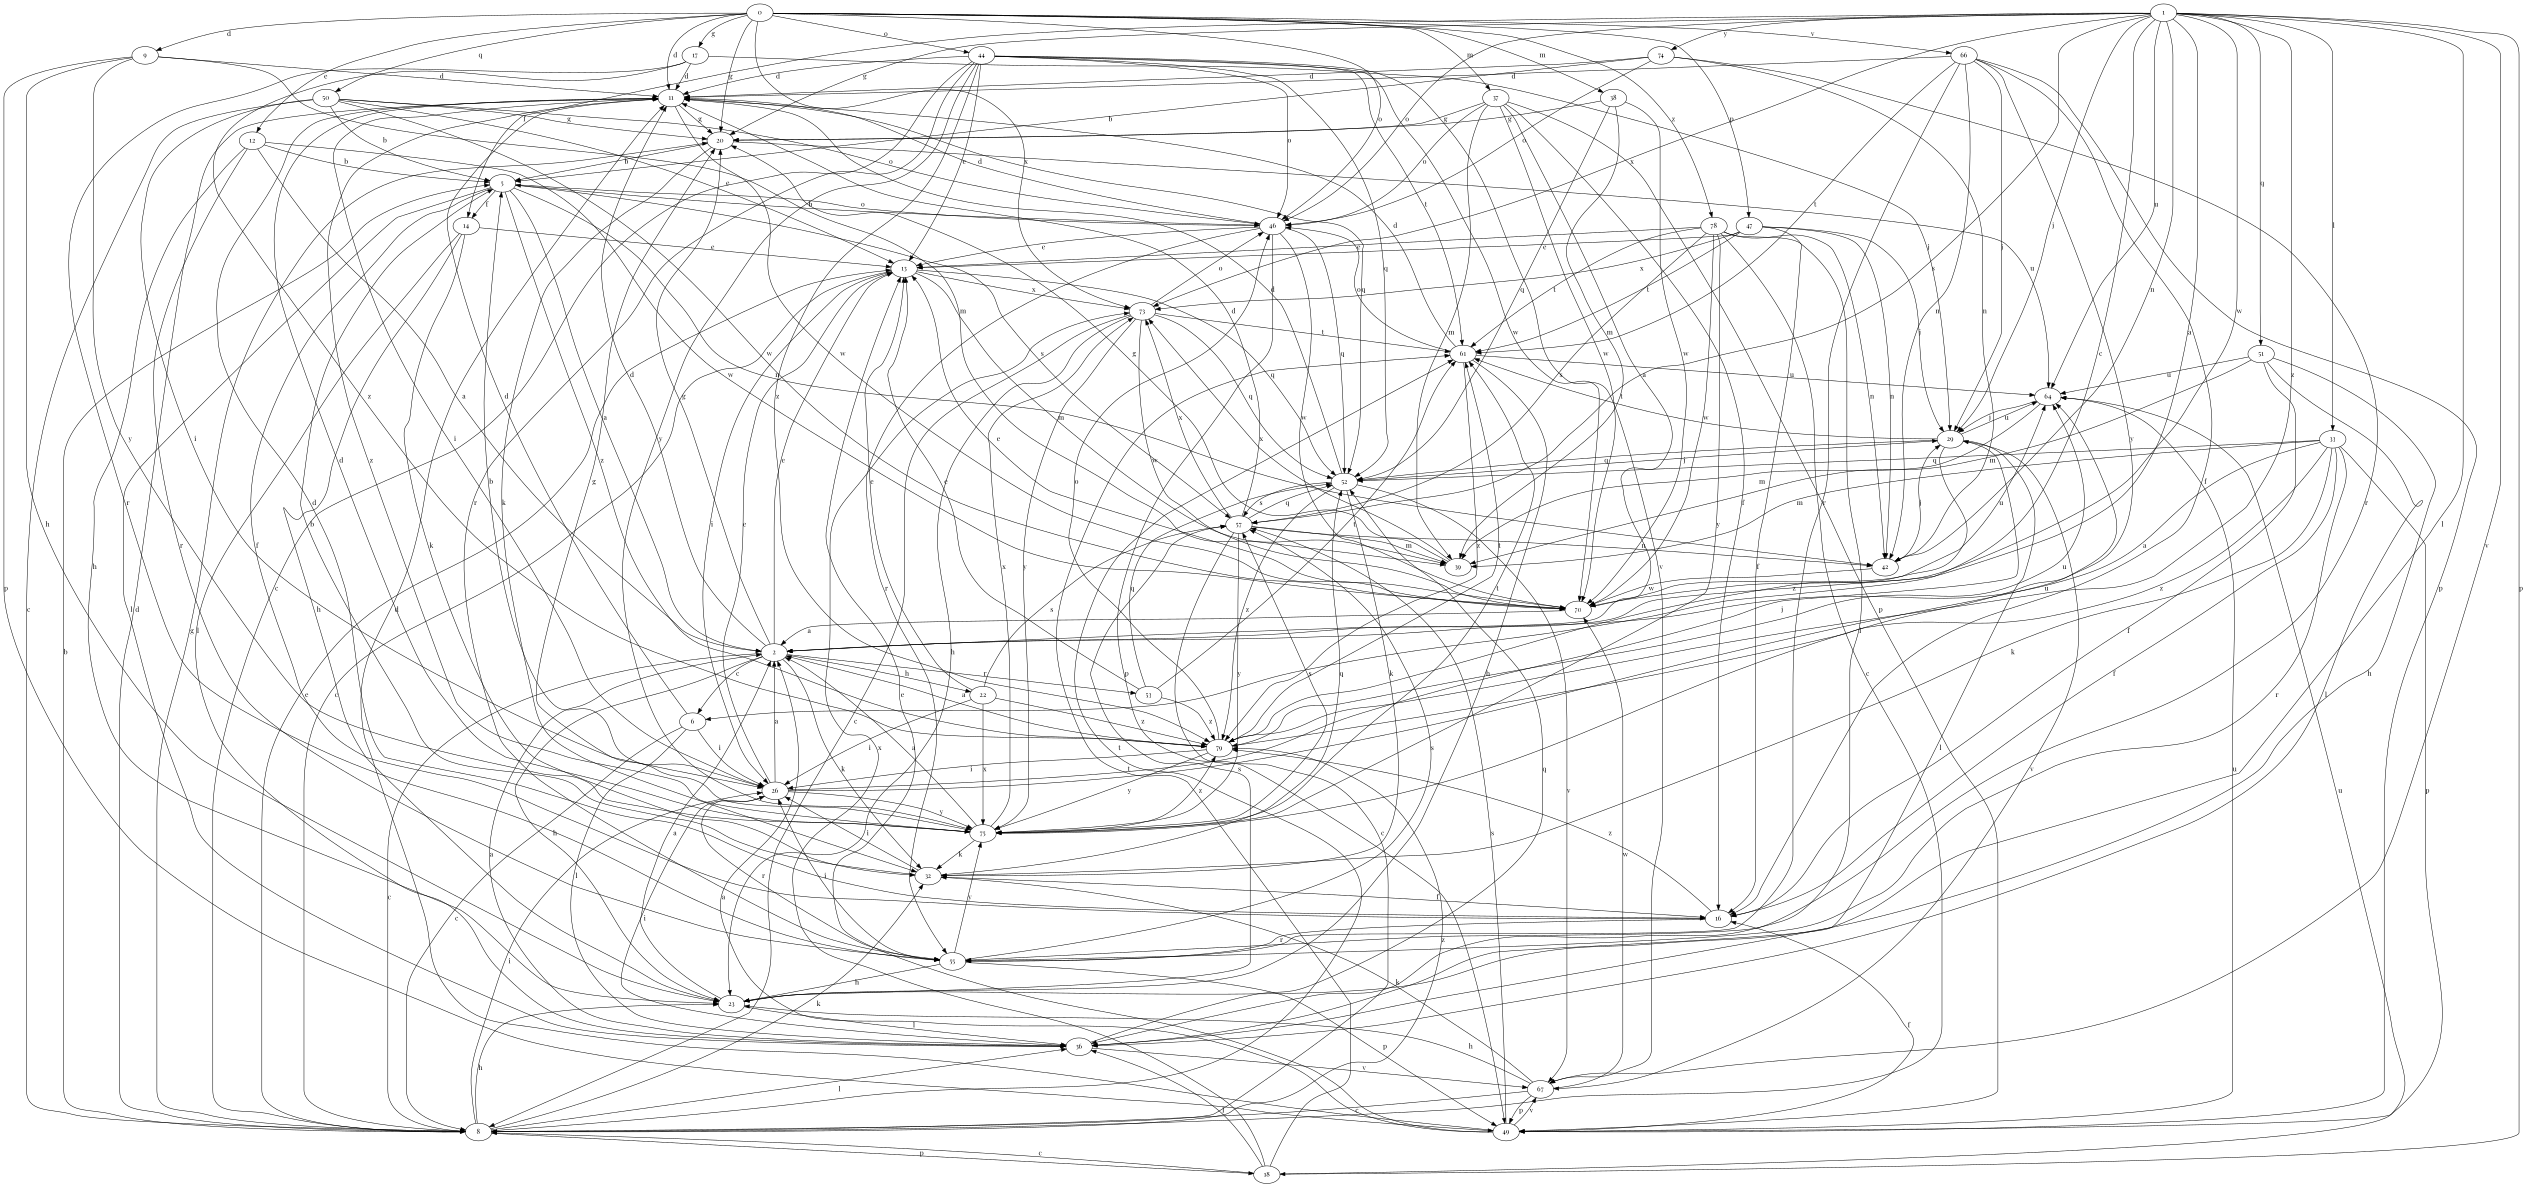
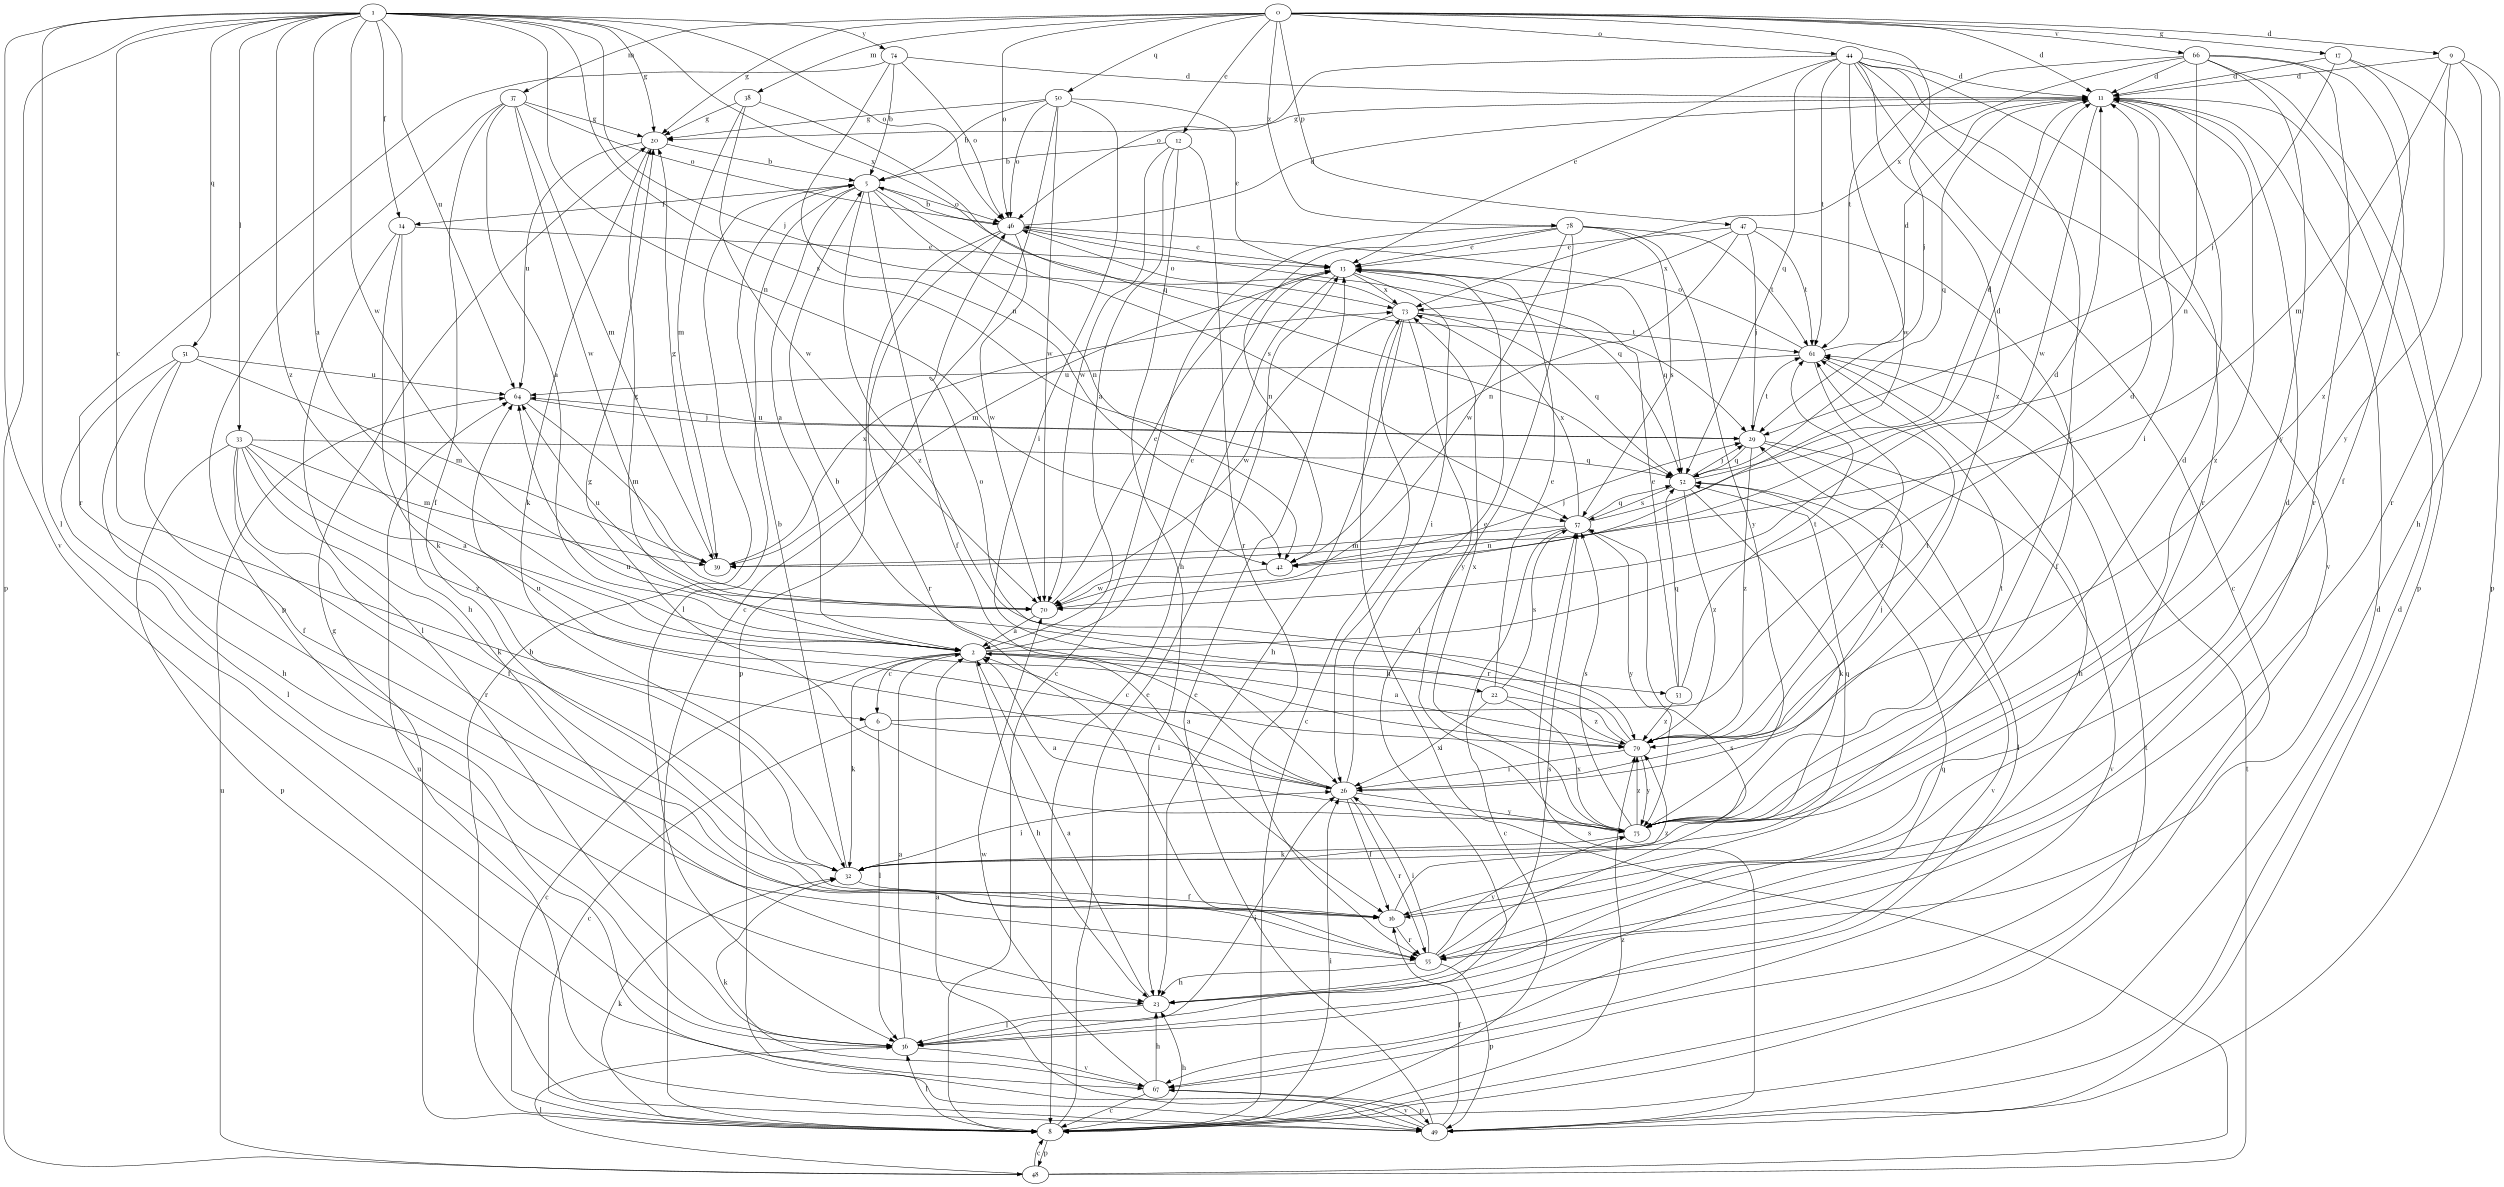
edge "26" -> "16": added, label "f"
node "18": label "18" -> "48"
